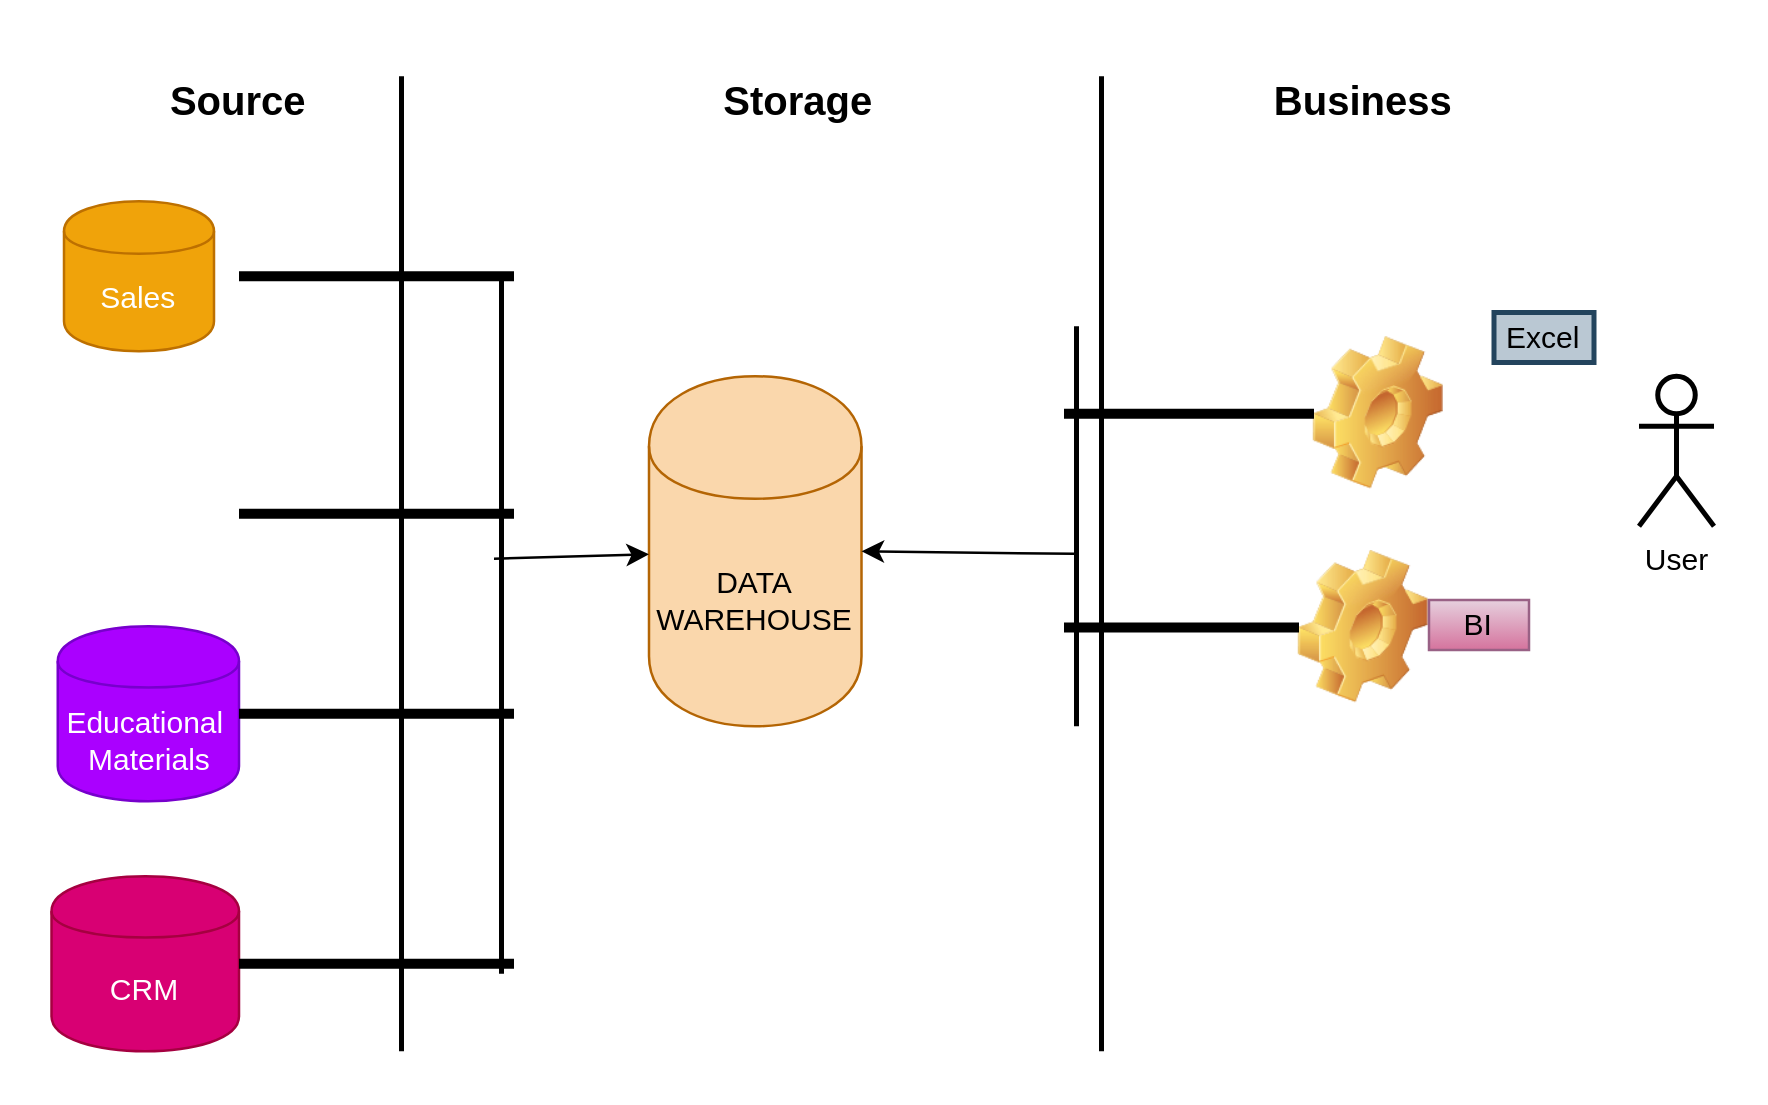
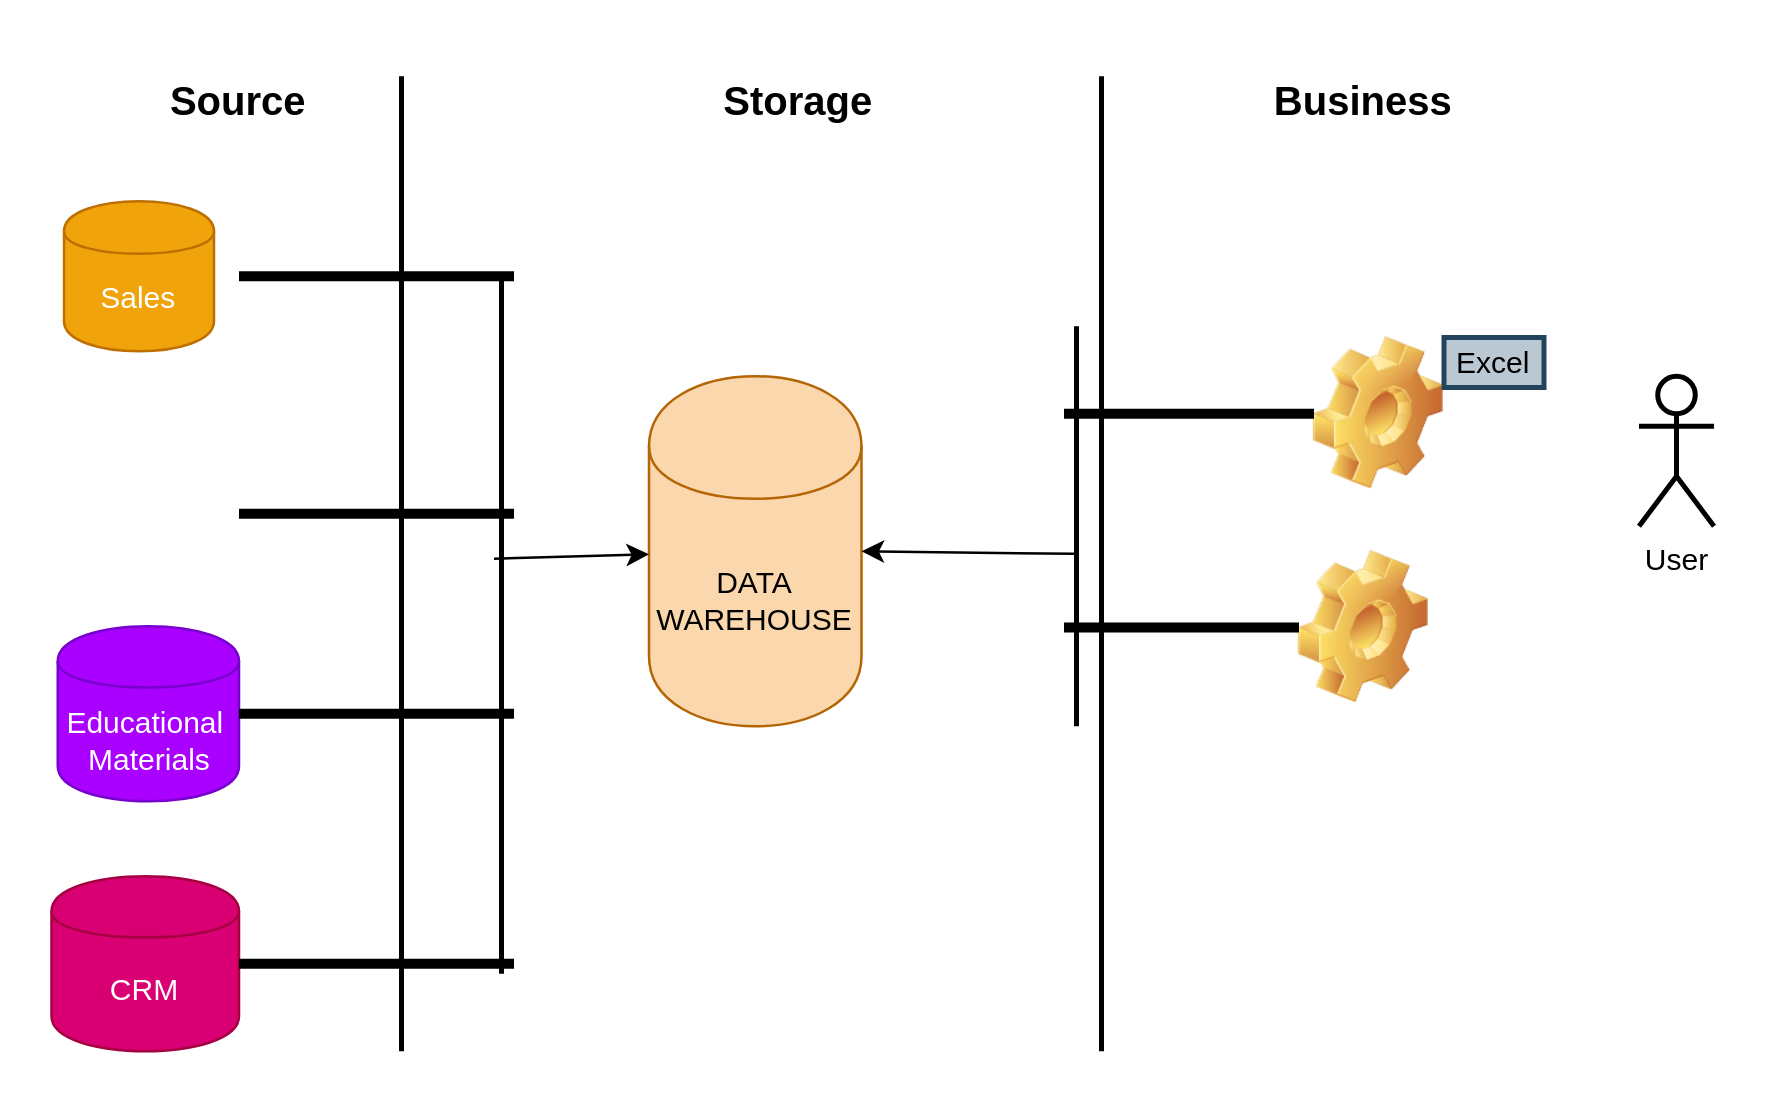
node "Excel": moved (1544, 338) -> (1494, 363)
node "BI": removed
